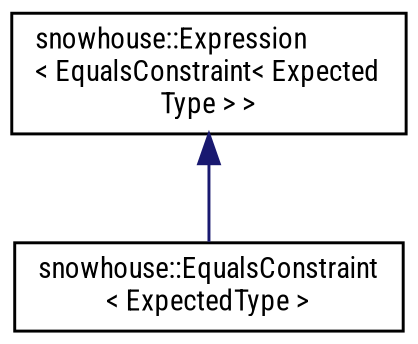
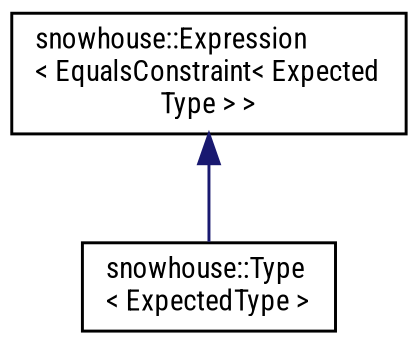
node "snowhouse::EqualsConstraint < ExpectedType >": label "snowhouse::EqualsConstraint < ExpectedType >" -> "snowhouse::Type < ExpectedType >"
